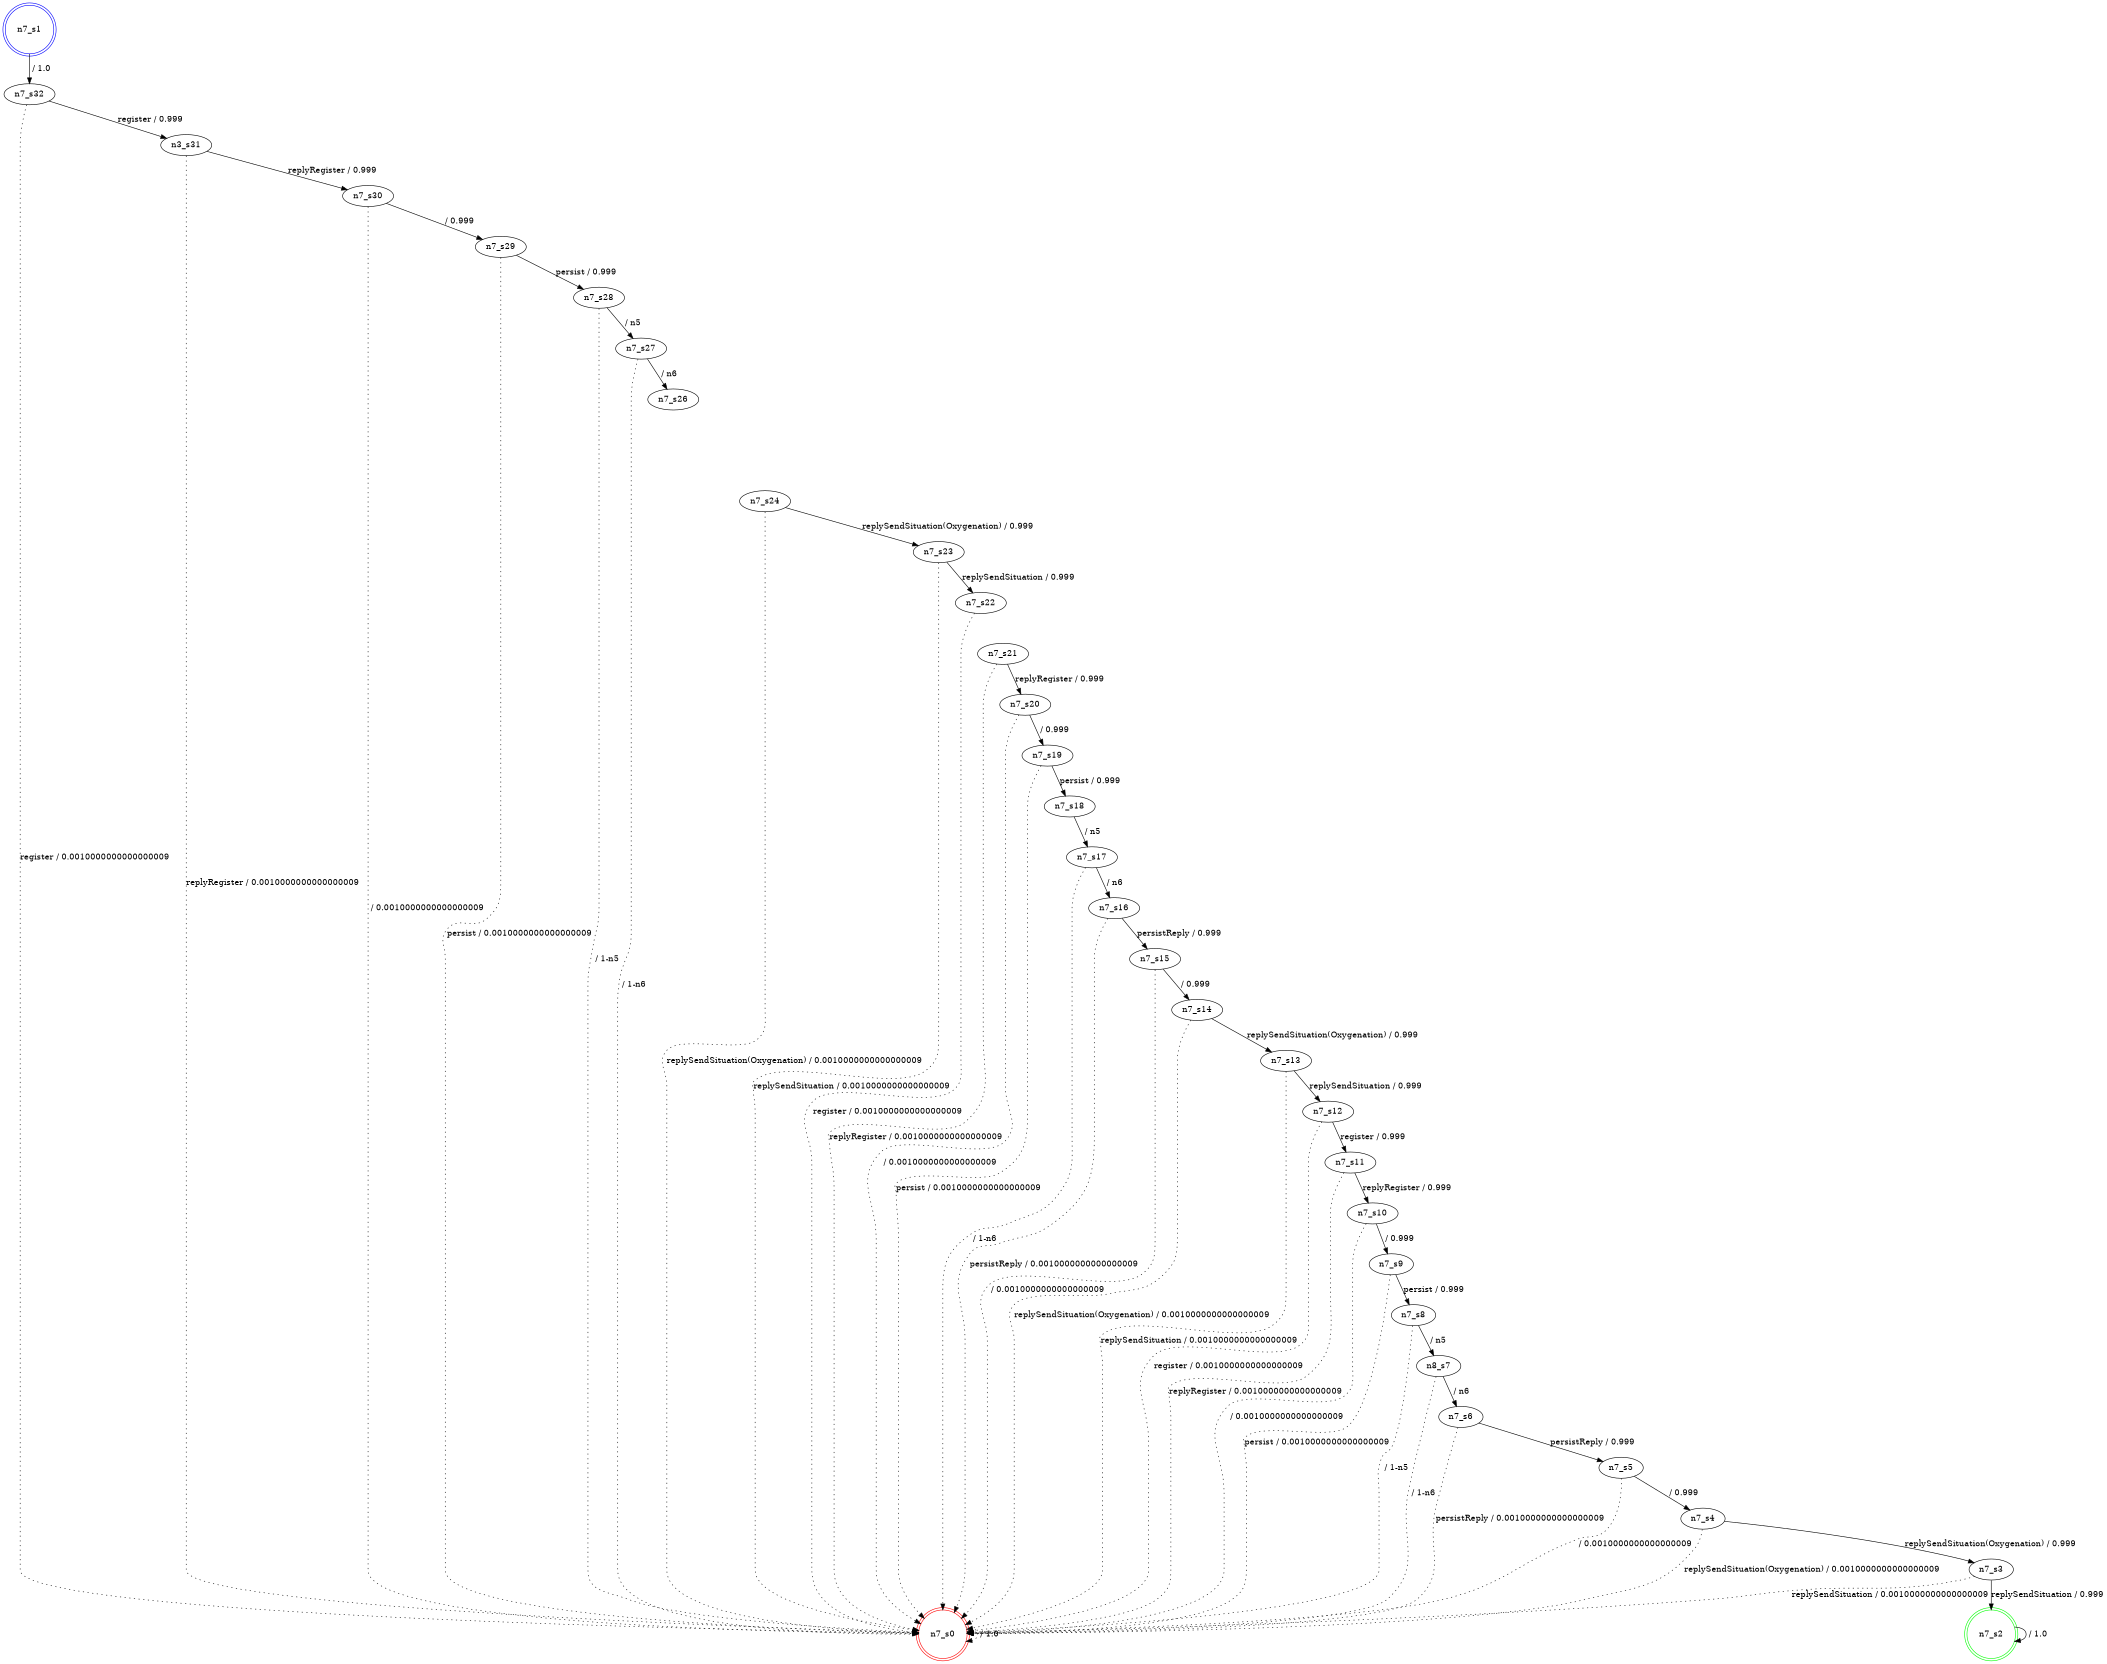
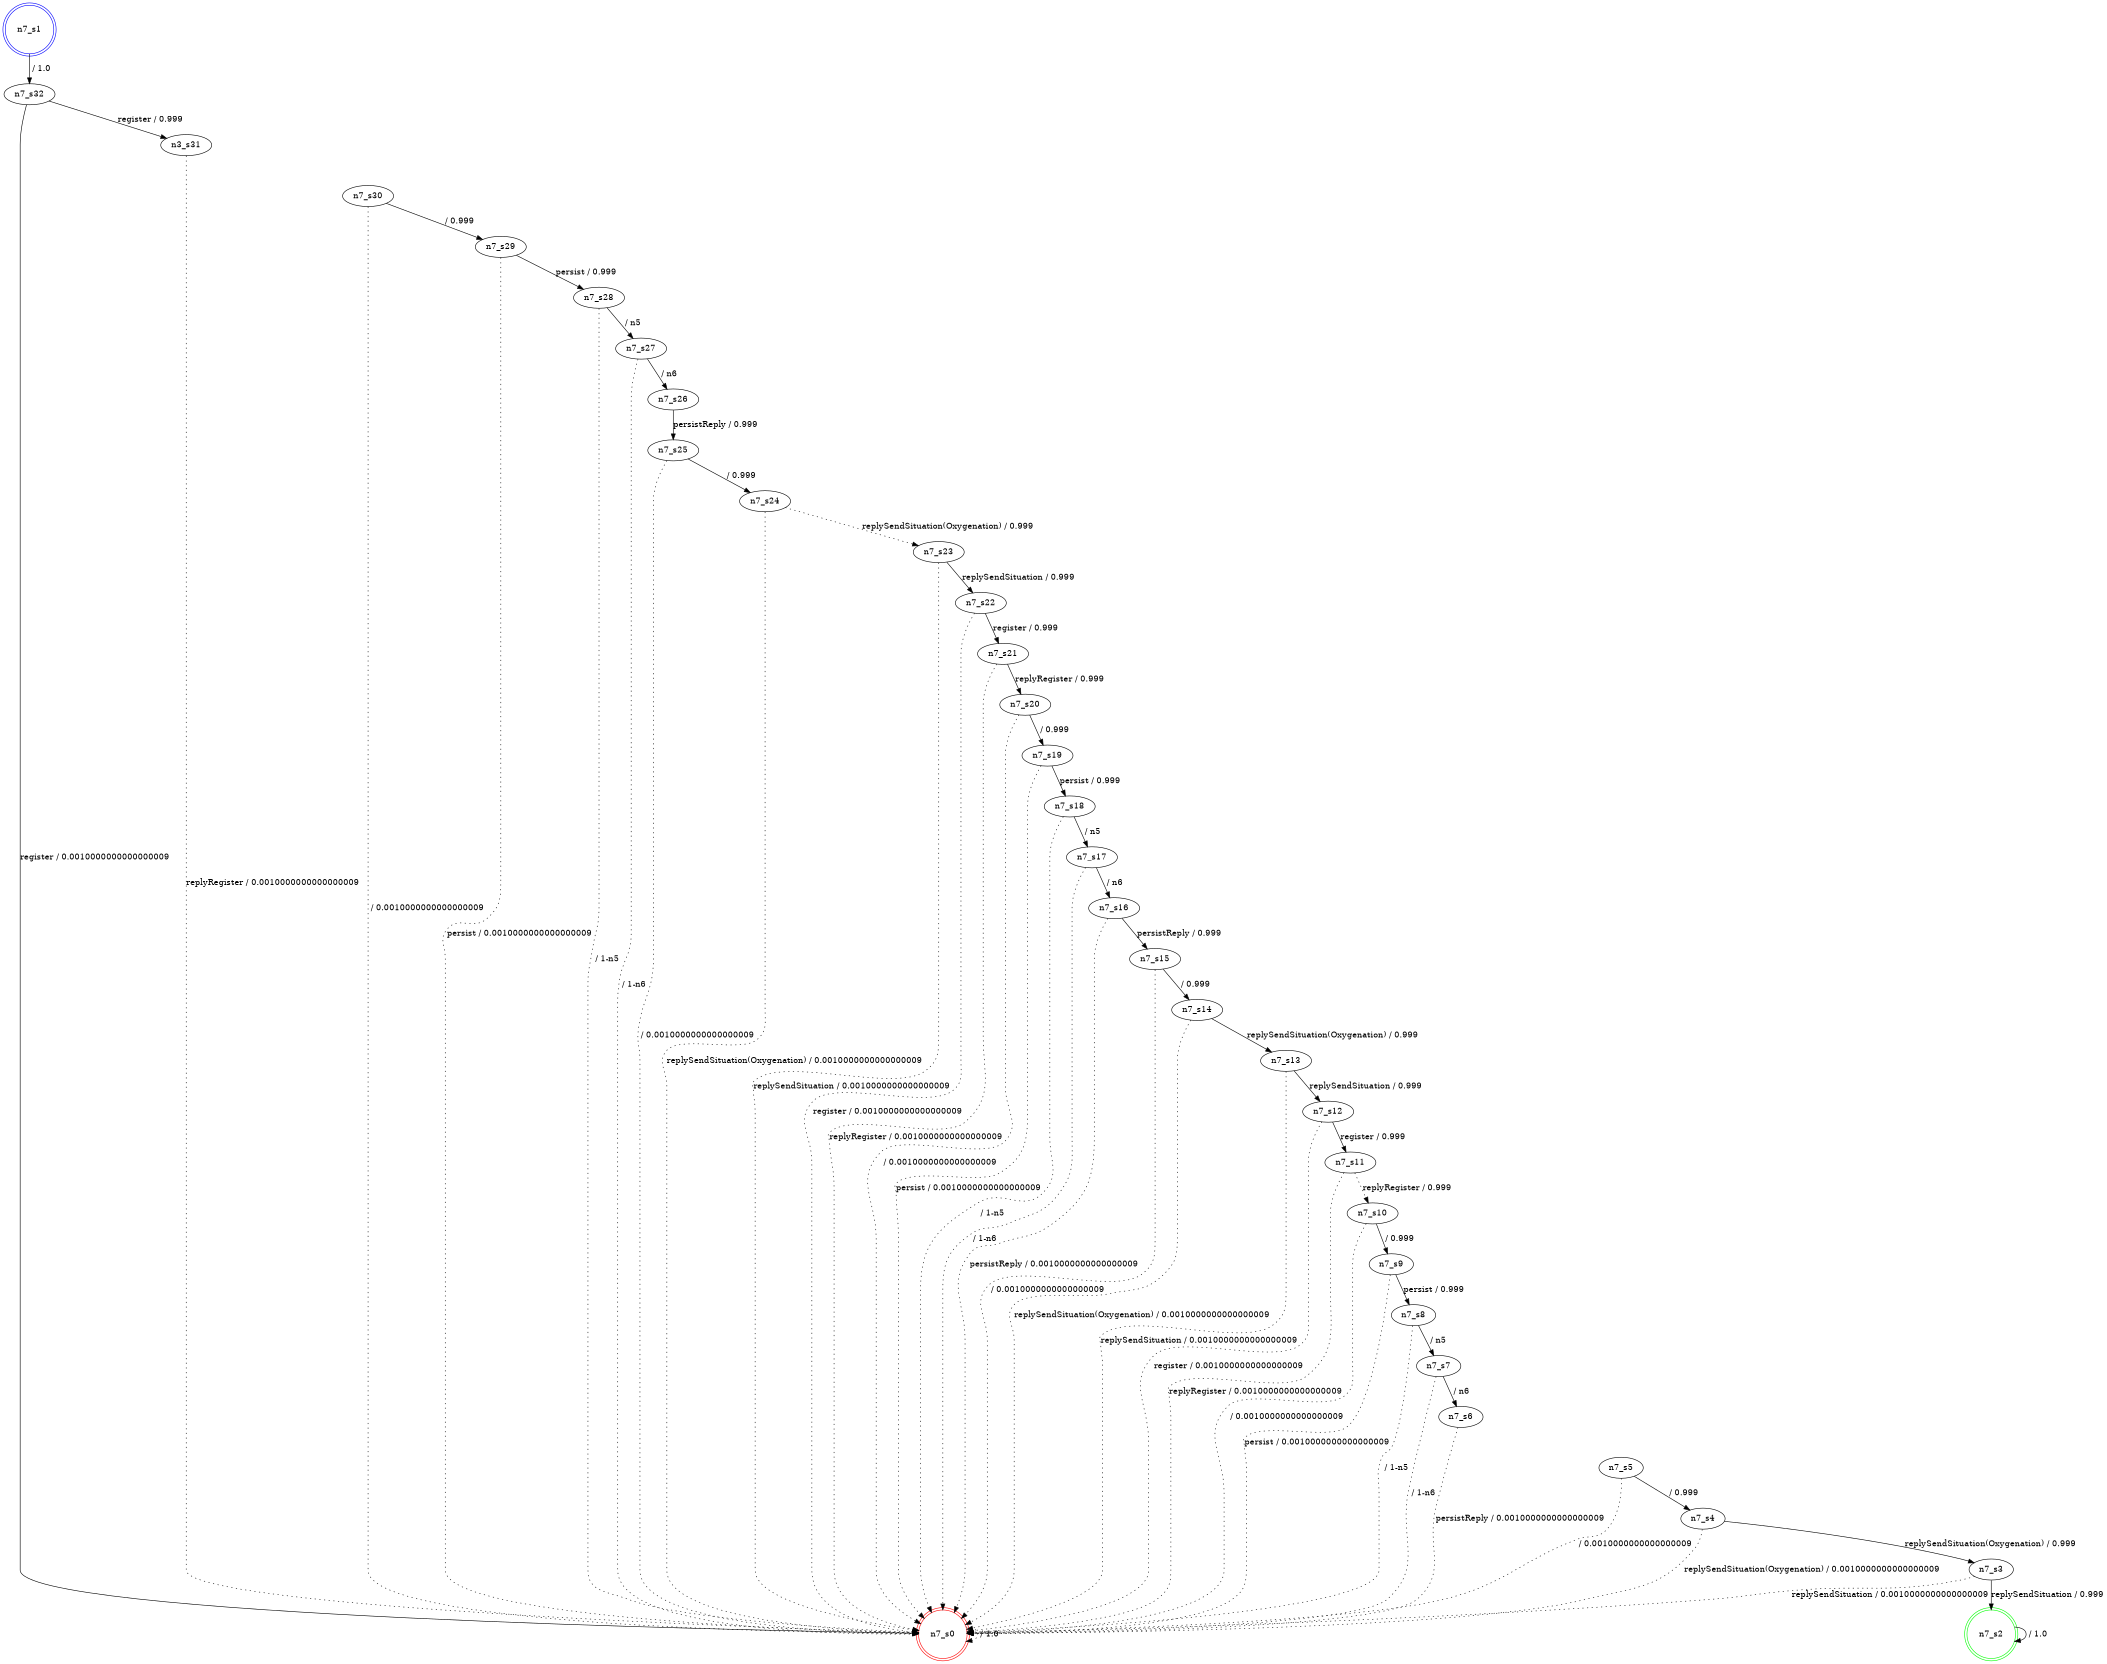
edge "n3_s31" -> "n7_s30": removed, label "replyRegister / 0.999"
node "n7_s25": added
edge "n7_s24" -> "n7_s23": style solid -> dotted
edge "n7_s22" -> "n7_s21": added, label "register / 0.999"
edge "n7_s11" -> "n7_s10": style solid -> dotted
edge "n7_s18" -> "n7_s0": added, label "/ 1-n5"
edge "n7_s32" -> "n7_s0": style dotted -> solid
node "n8_s7": label "n8_s7" -> "n7_s7"
edge "n7_s6" -> "n7_s5": removed, label "persistReply / 0.999"
